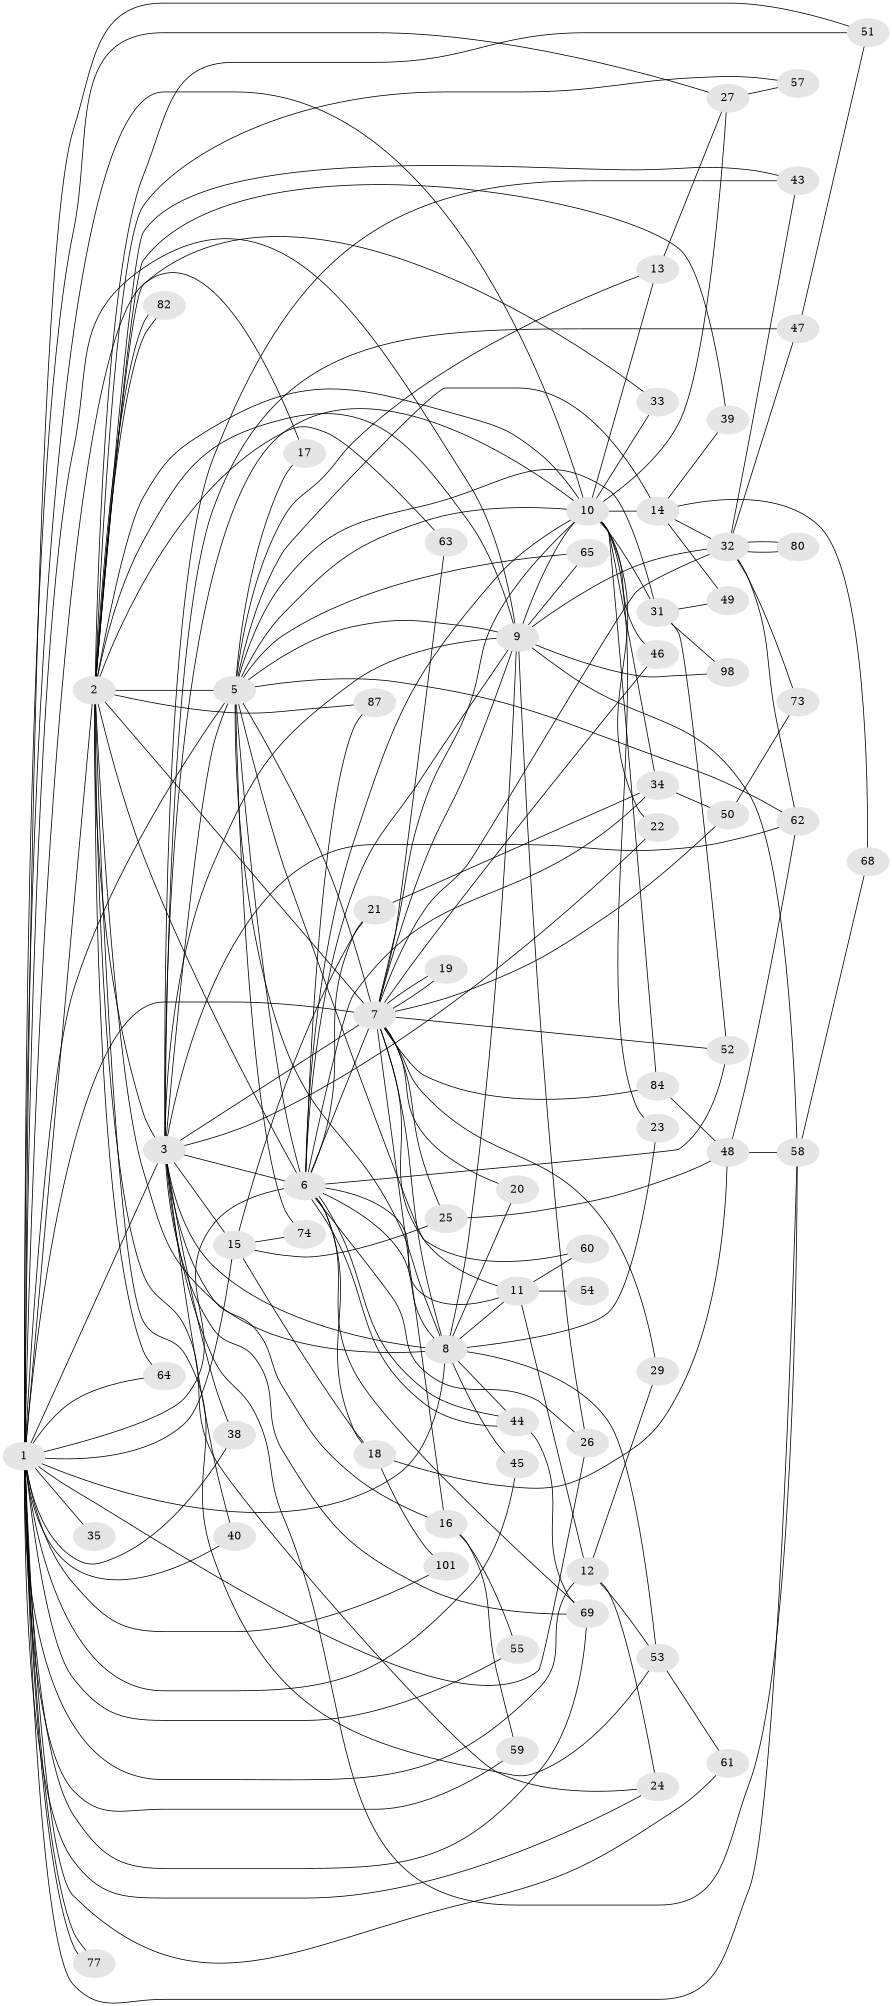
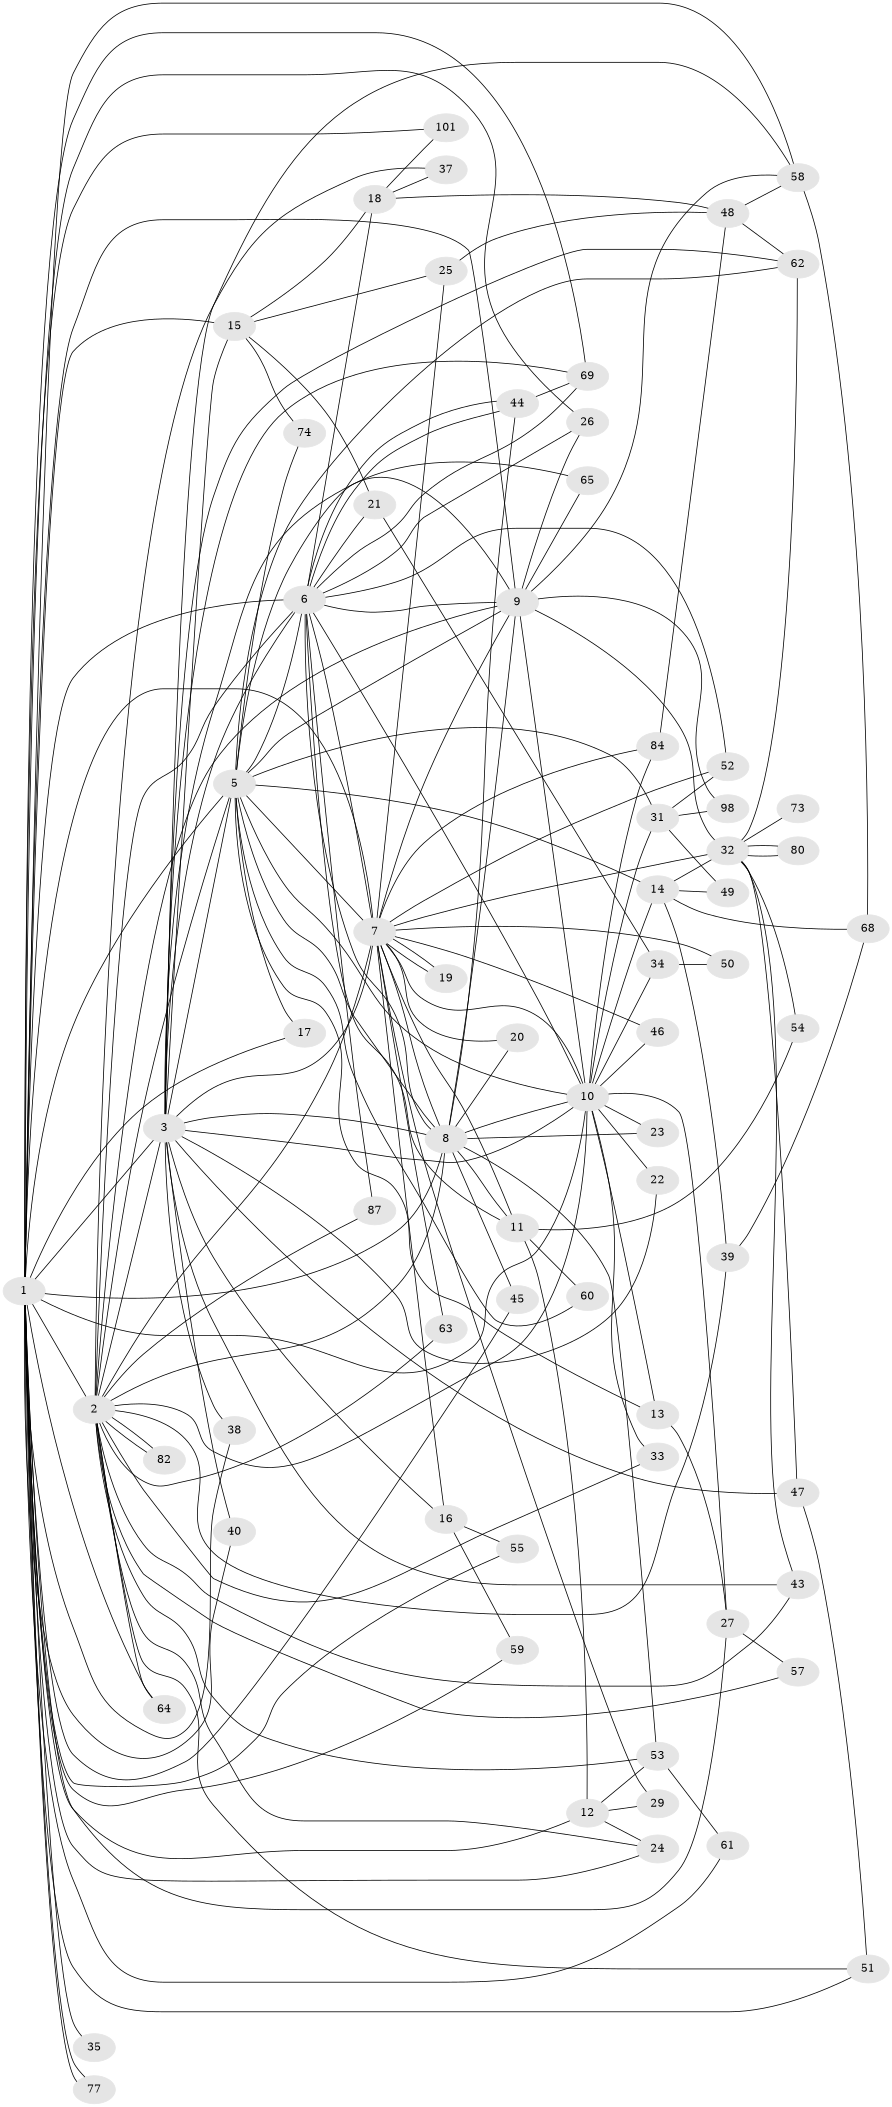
node "37": added
edge "73" -- "50": removed
edge "34" -- "6": removed
edge "32" -- "54": added
edge "68" -- "39": added
edge "10" -- "8": added
